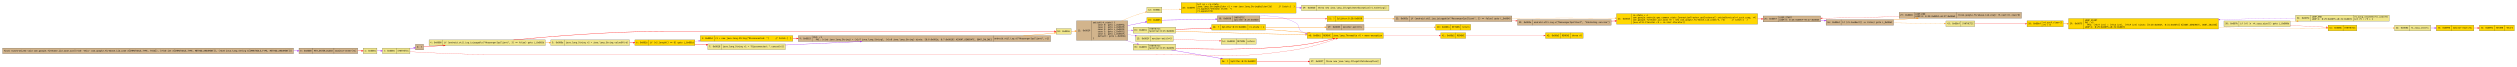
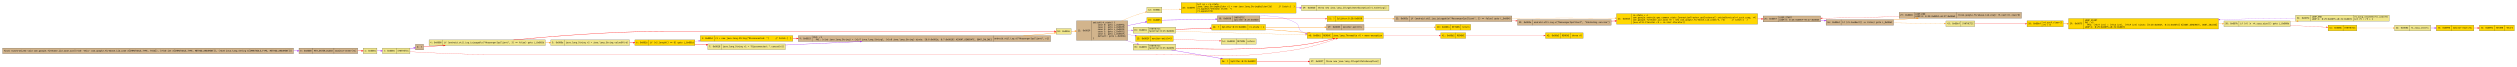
edge "29: 0x0075" -> "44: 0x008b": now "29: 0x0075" -> "30: 0x007b"
edge "15: 0x0031" -> "40: 0x00b1": style bold -> solid
node "13: 0x002f": fillcolor khaki -> gold
